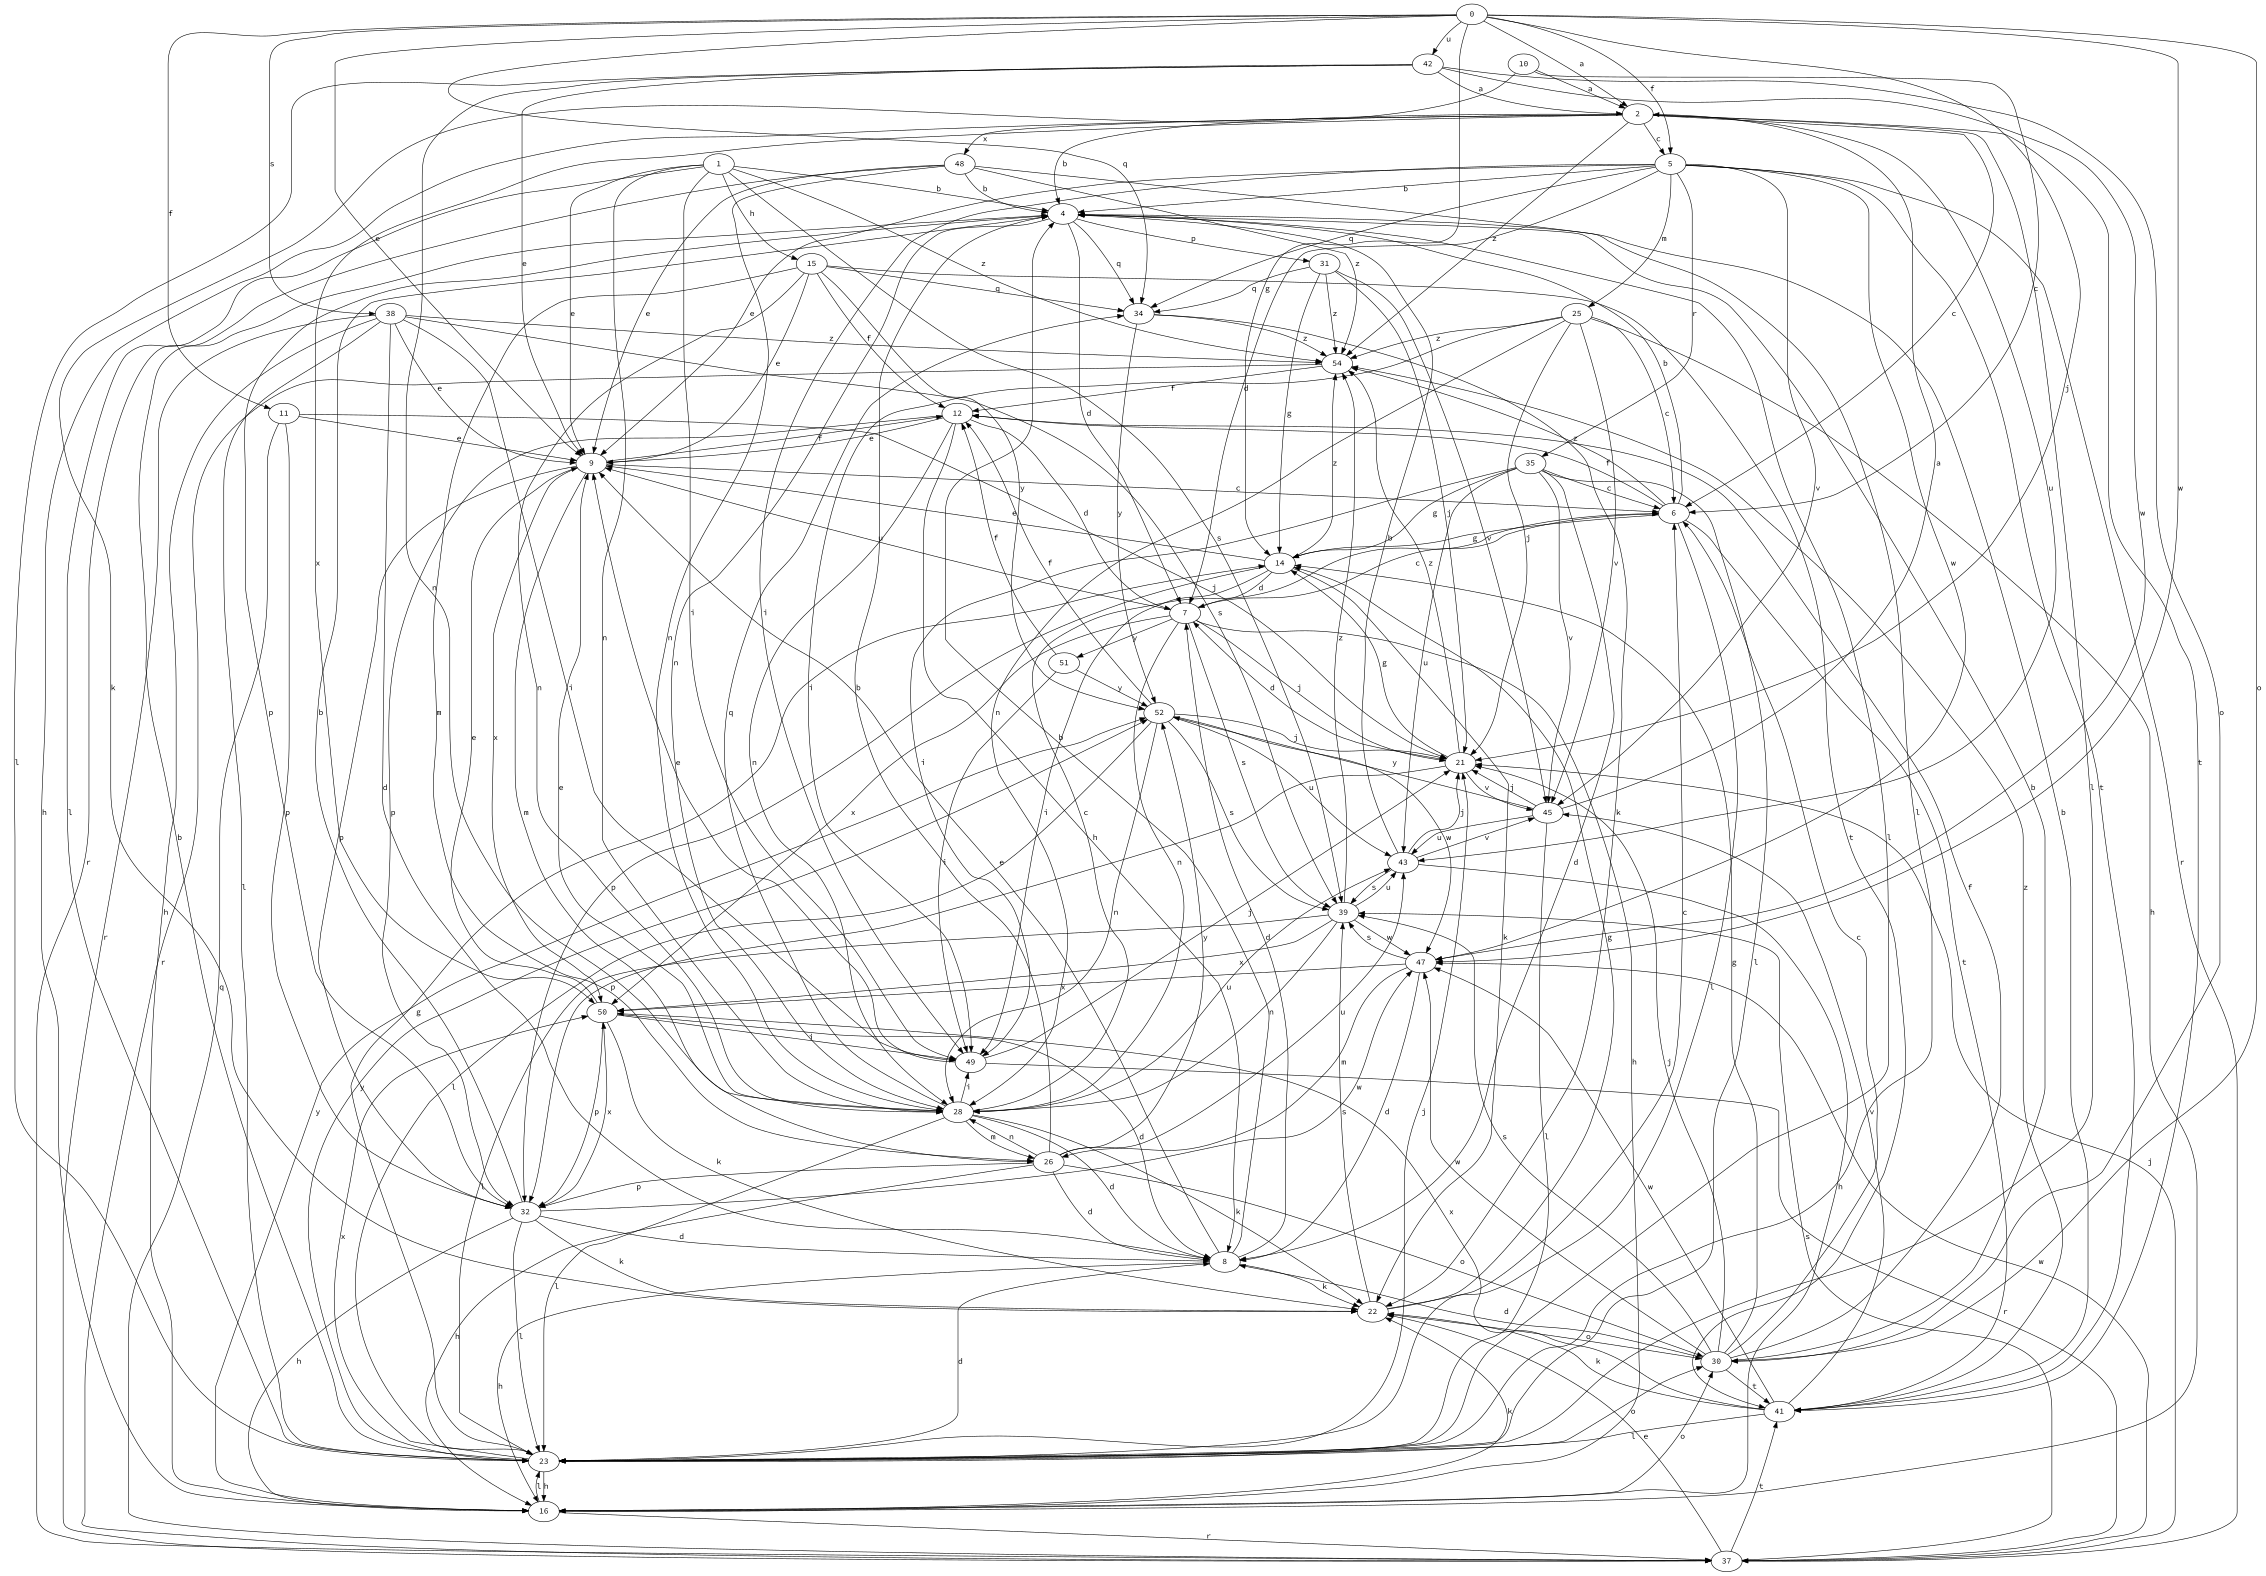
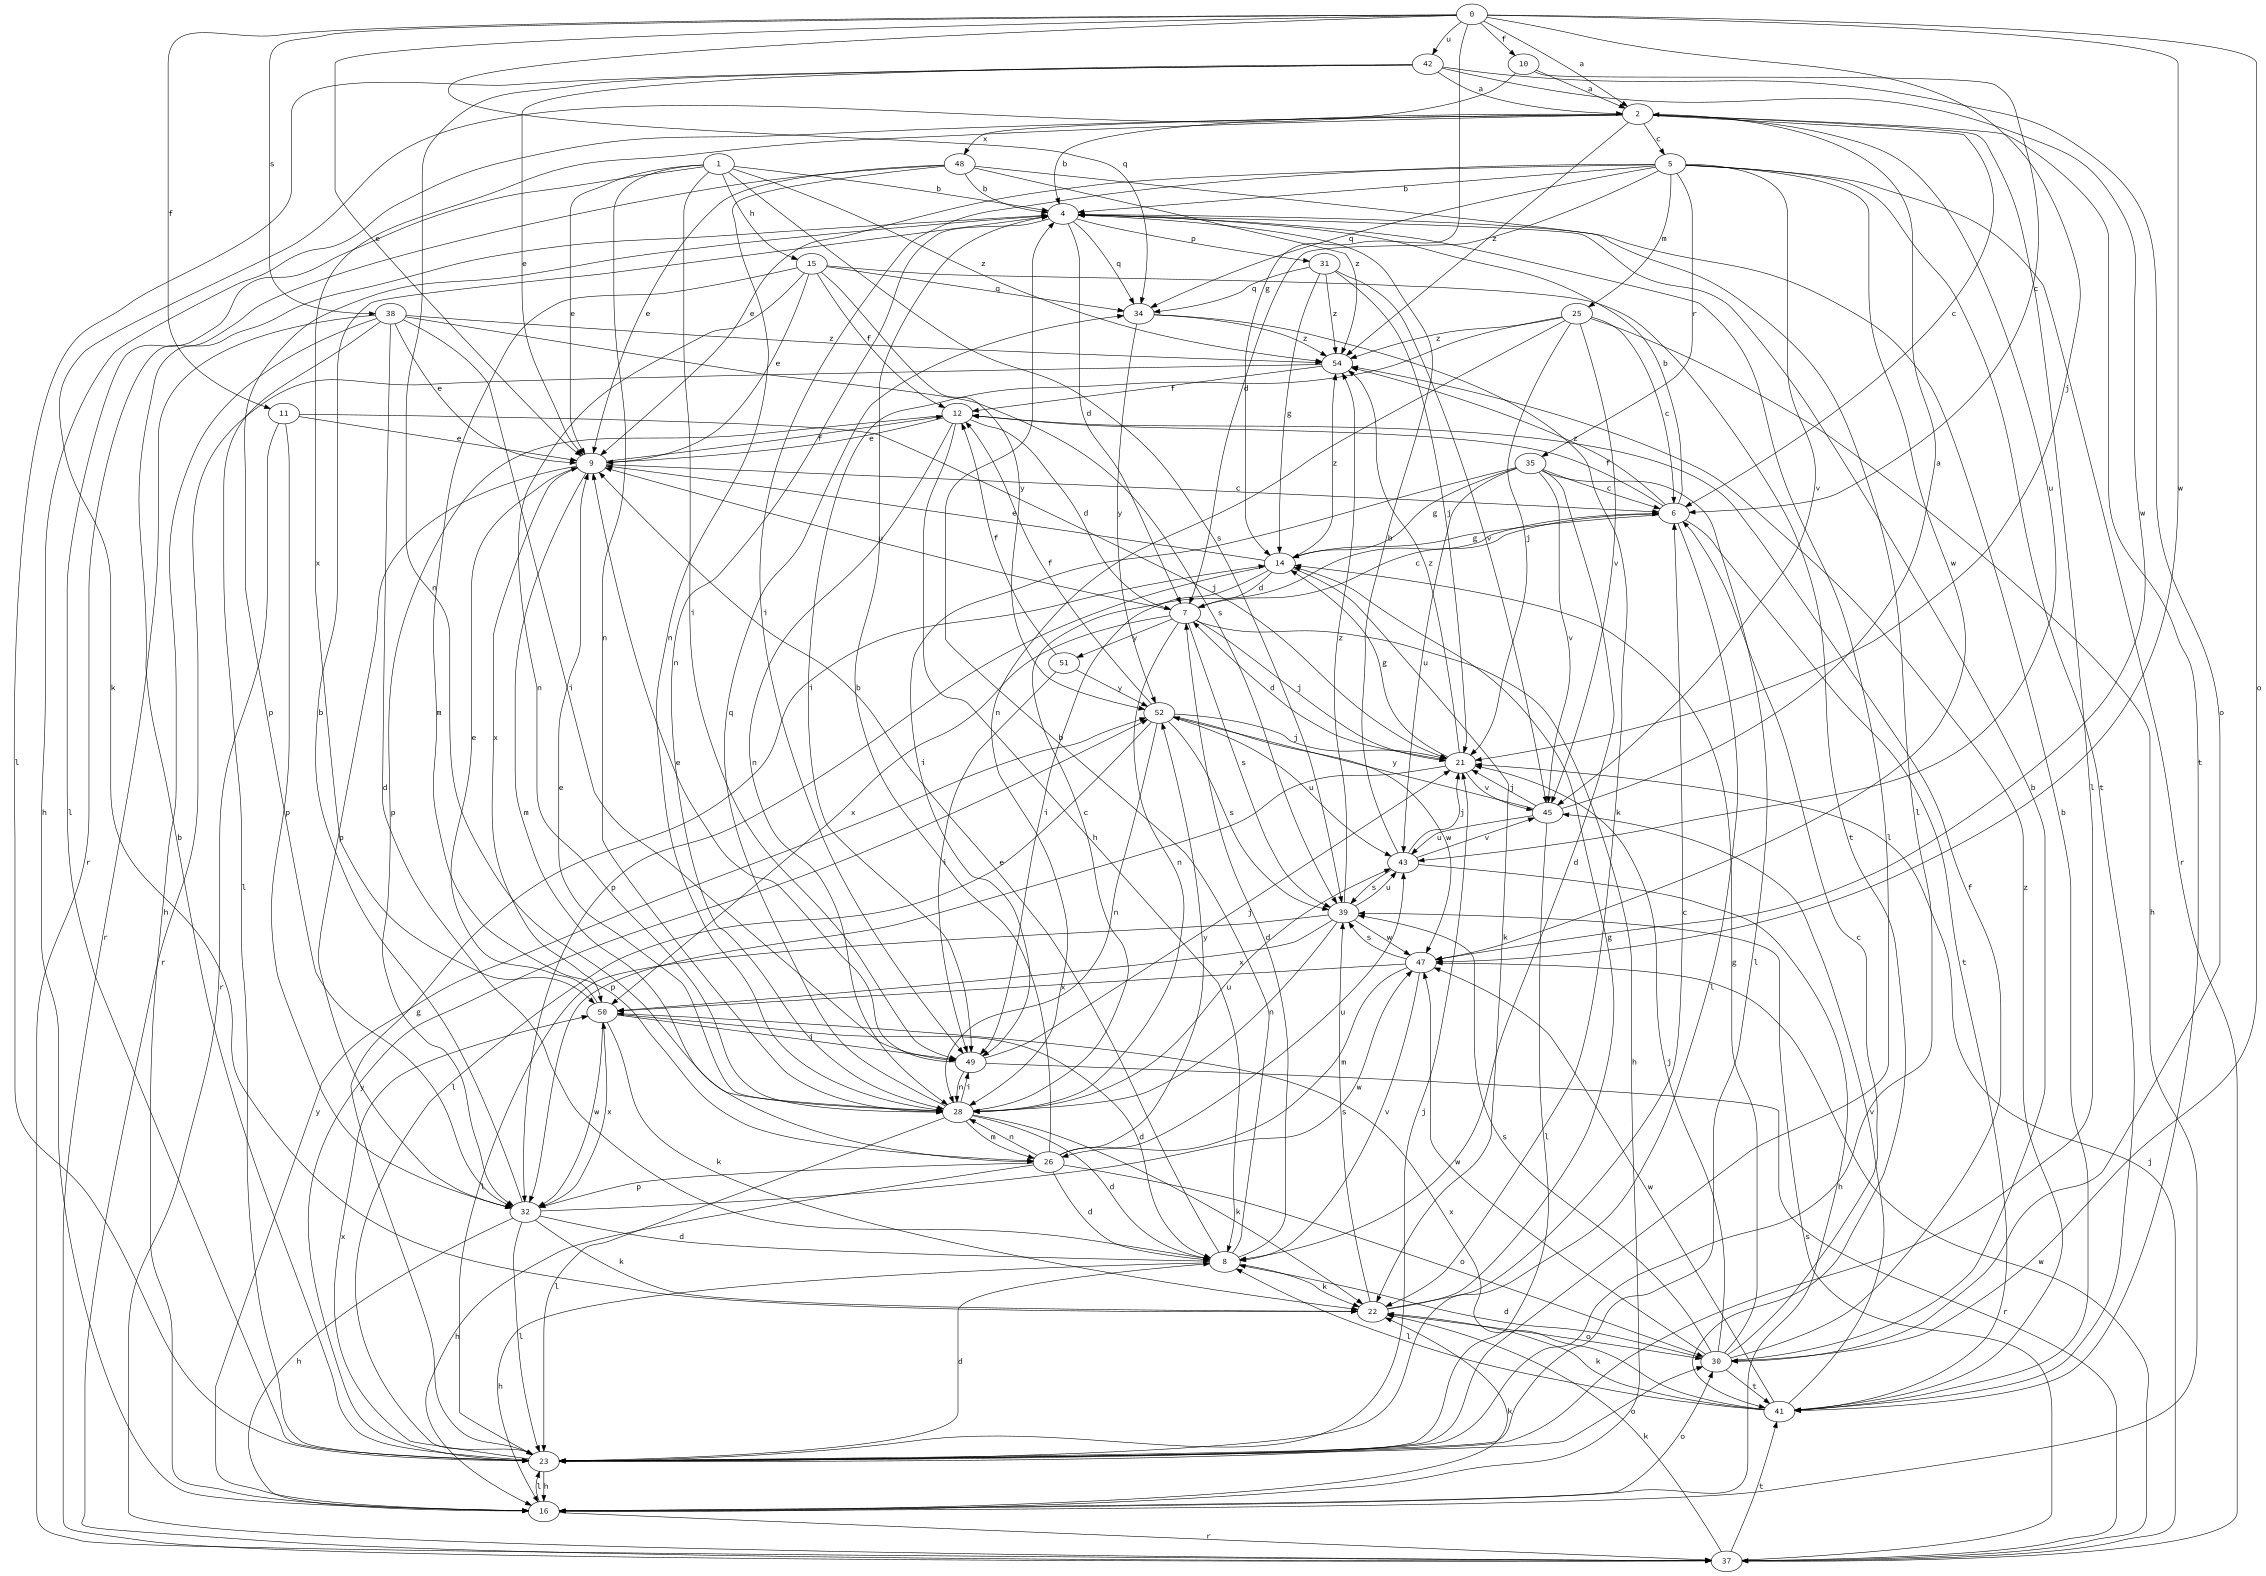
edge "0" -> "5": now "0" -> "10"
edge "11" -> "37": label "q" -> "r"
edge "49" -> "28": added, label "n"
edge "50" -> "32": label "p" -> "w"
edge "47" -> "8": label "d" -> "v"
edge "37" -> "22": label "e" -> "k"
edge "41" -> "23": now "41" -> "8"
